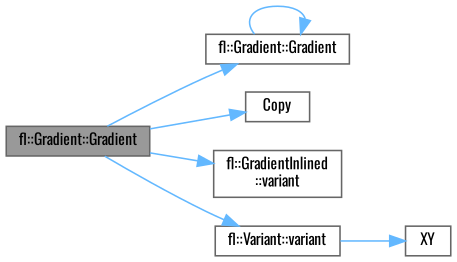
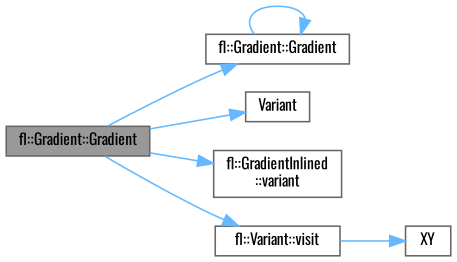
node "Copy": label "Copy" -> "Variant"
node "fl::Variant::variant": label "fl::Variant::variant" -> "fl::Variant::visit"
